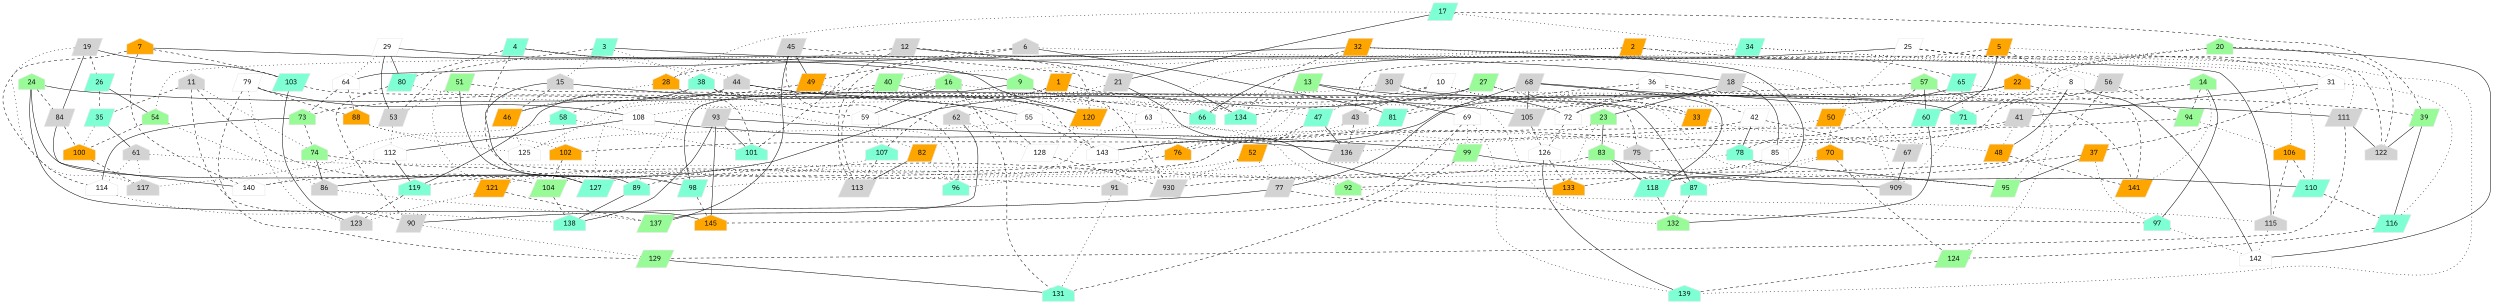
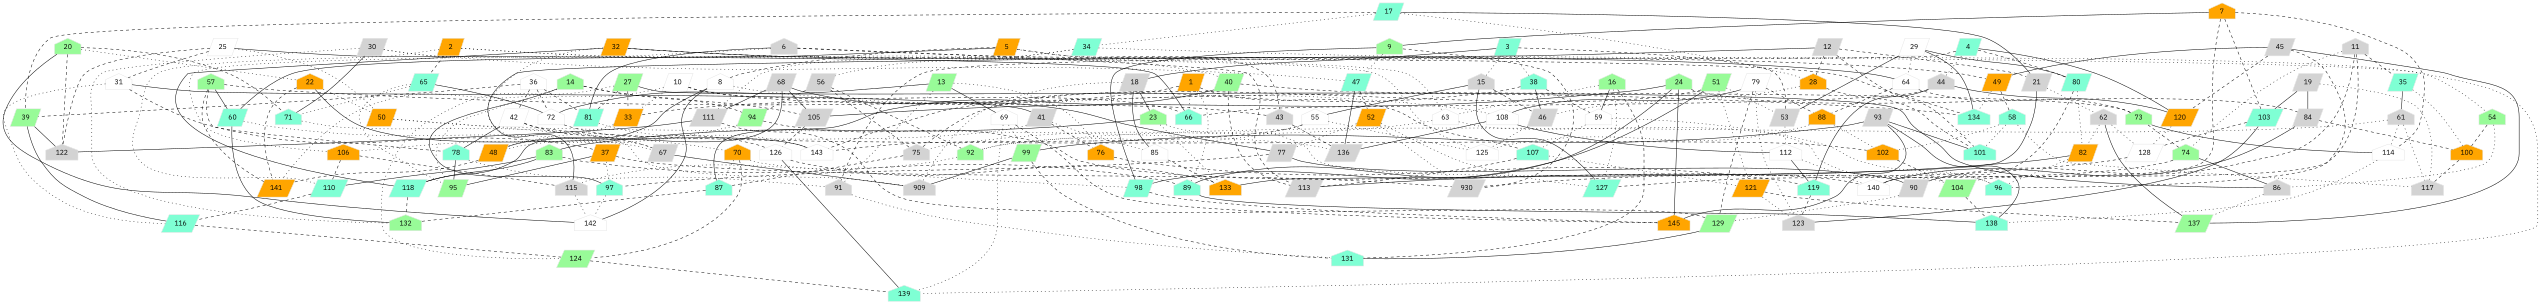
node "26": removed
node "46": fillcolor orange -> lightgrey
edge "43" -- "76": removed
